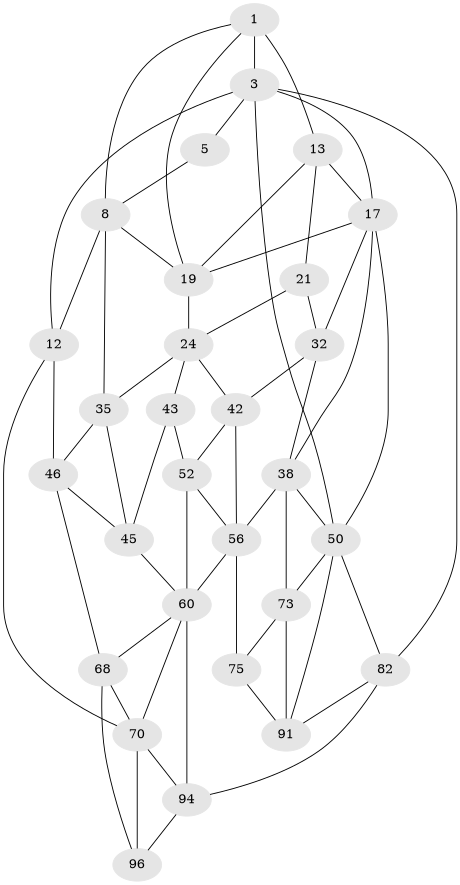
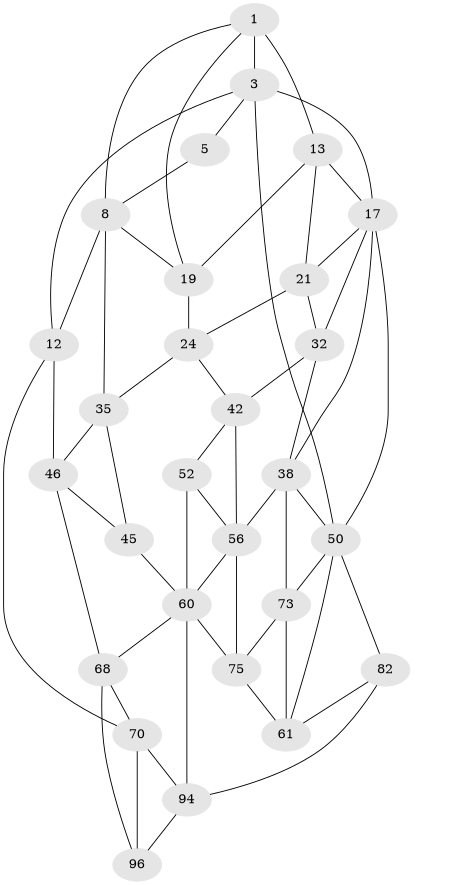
edge "17" -- "19": now "17" -- "21"
edge "3" -- "82": removed
node "43": removed
edge "60" -- "70": now "60" -- "75"
node "91": label "91" -> "61"
